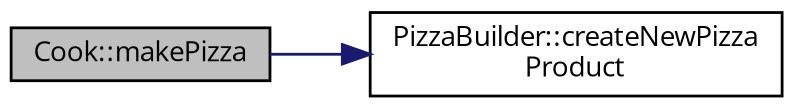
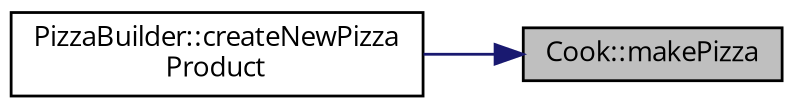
edge "Cook::makePizza" -> "PizzaBuilder::createNewPizza Product": reversed
